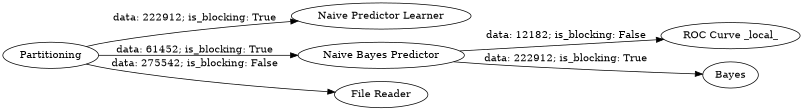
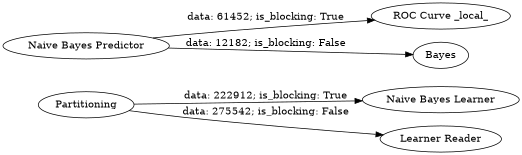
node "Naive Predictor Learner": label "Naive Predictor Learner" -> "Naive Bayes Learner"
edge "Naive Bayes Predictor" -> "ROC Curve _local_": label "data: 12182; is_blocking: False" -> "data: 61452; is_blocking: True"
edge "Partitioning" -> "Naive Bayes Predictor": removed, label "data: 61452; is_blocking: True"
edge "Naive Bayes Predictor" -> "Bayes": label "data: 222912; is_blocking: True" -> "data: 12182; is_blocking: False"
node "File Reader": label "File Reader" -> "Learner Reader"
